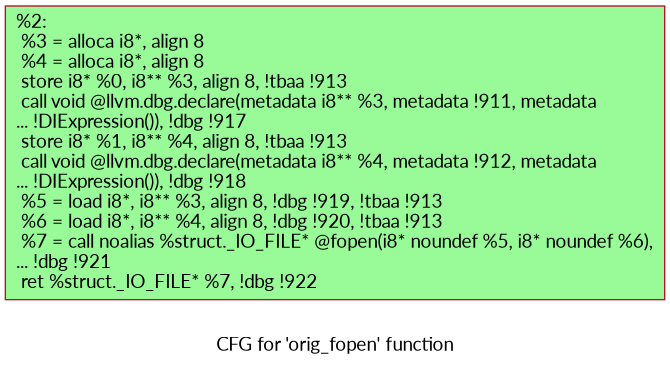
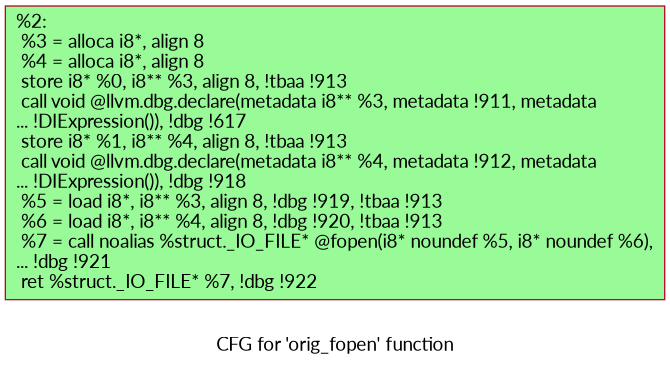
node "%2:": text "... !DIExpression()), !dbg !917" -> "... !DIExpression()), !dbg !617"
